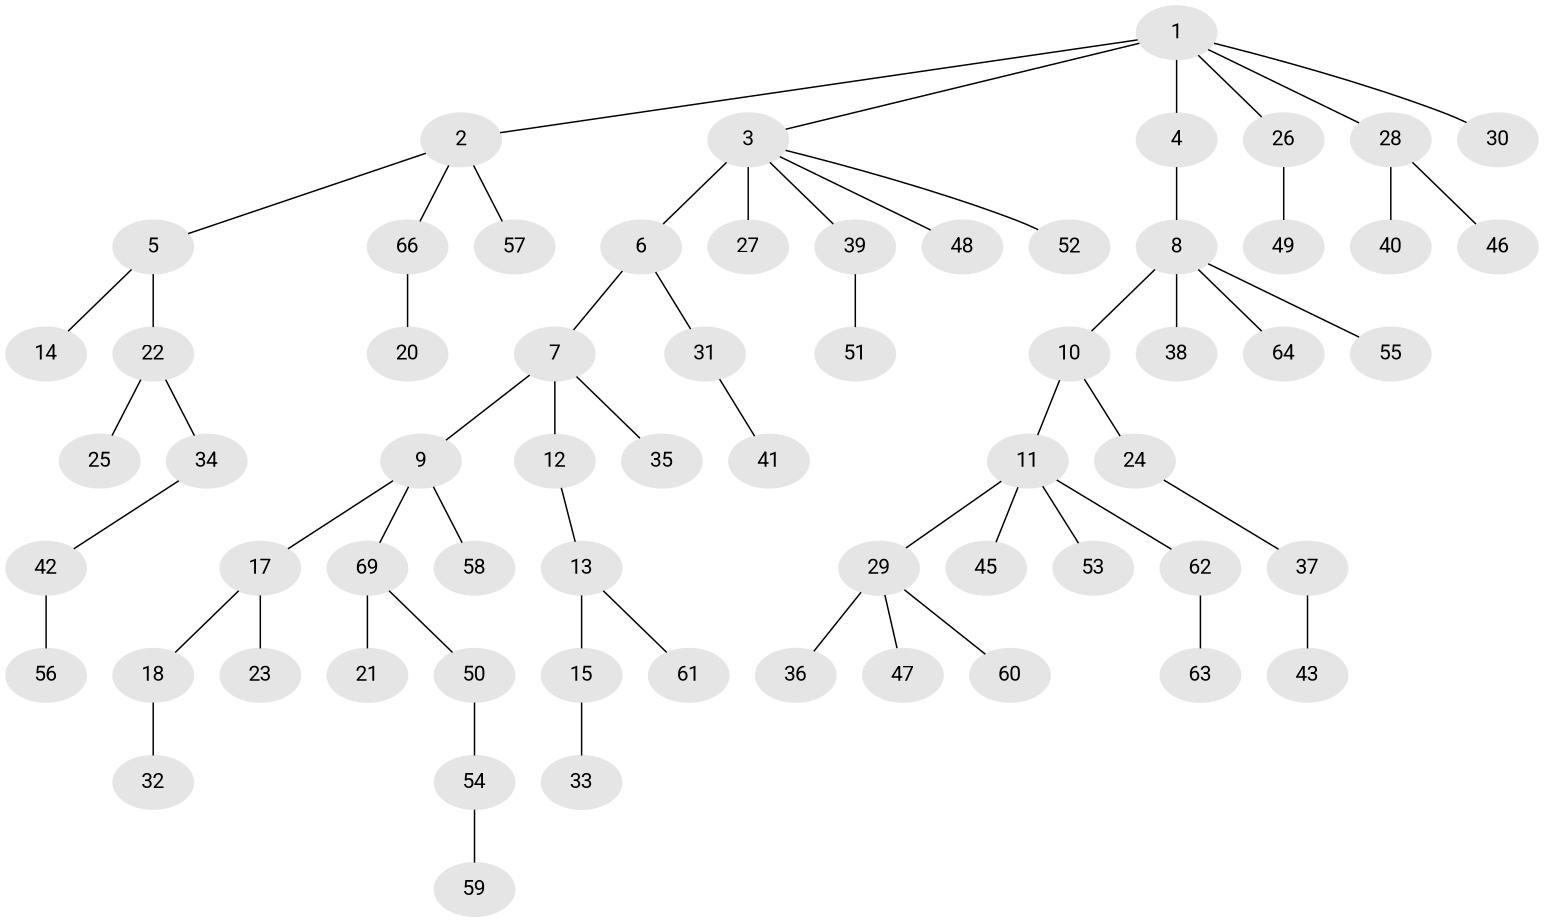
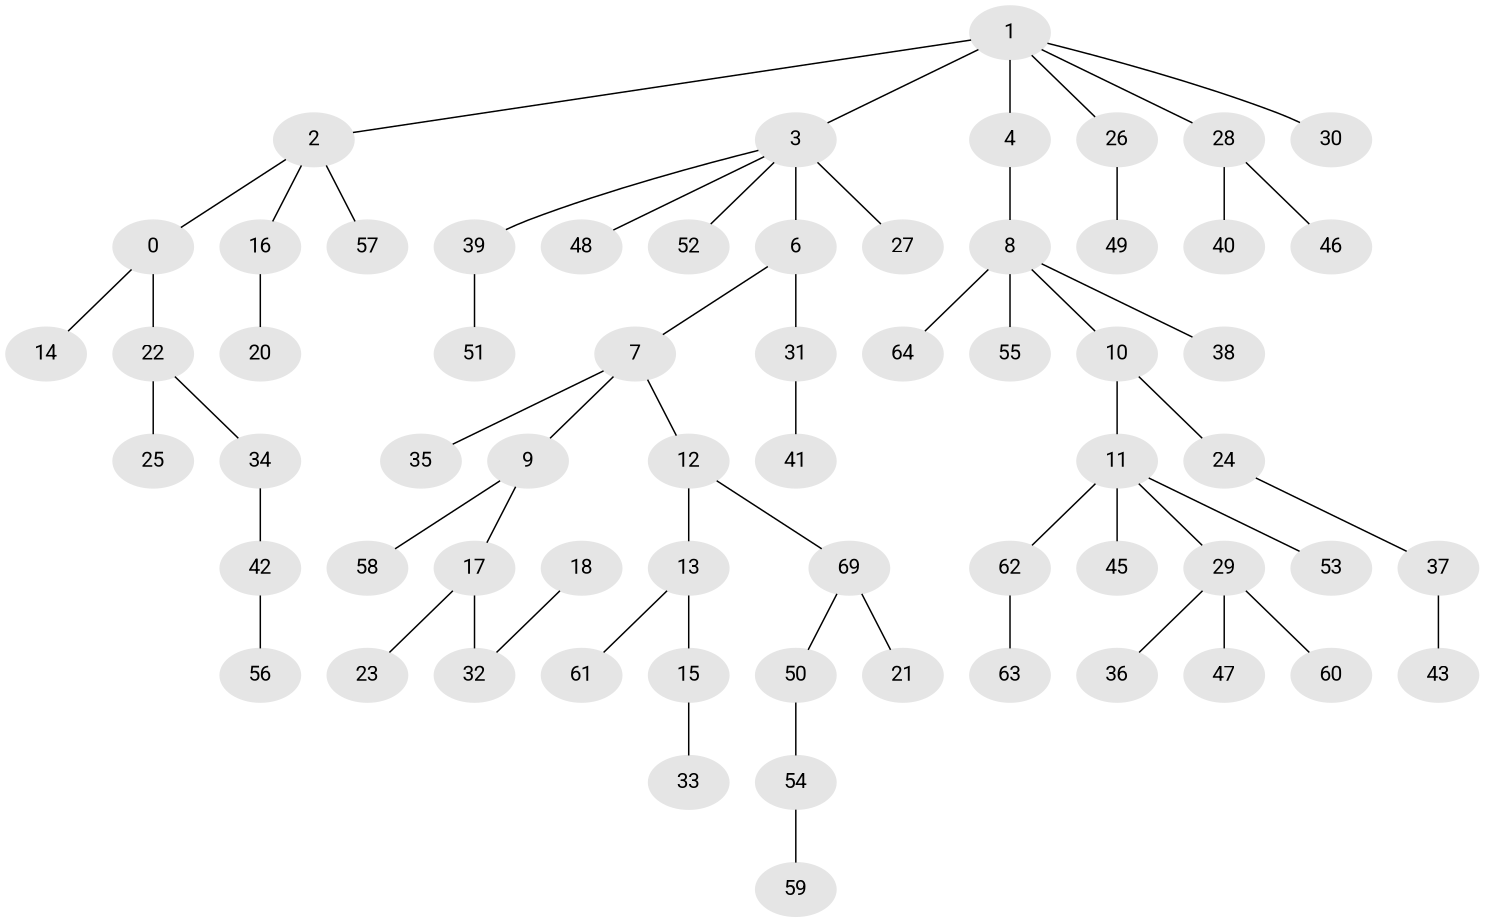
node "5": label "5" -> "0"
node "66": label "66" -> "16"
edge "9" -- "69": now "12" -- "69"
edge "17" -- "18": now "17" -- "32"
